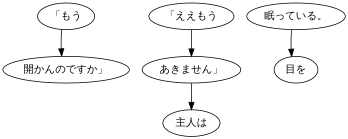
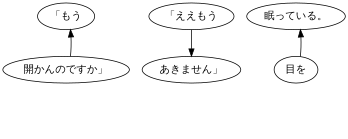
edge "「もう" -> "開かんのですか」": reversed
edge "眠っている。" -> "目を": reversed
node "主人は": removed
